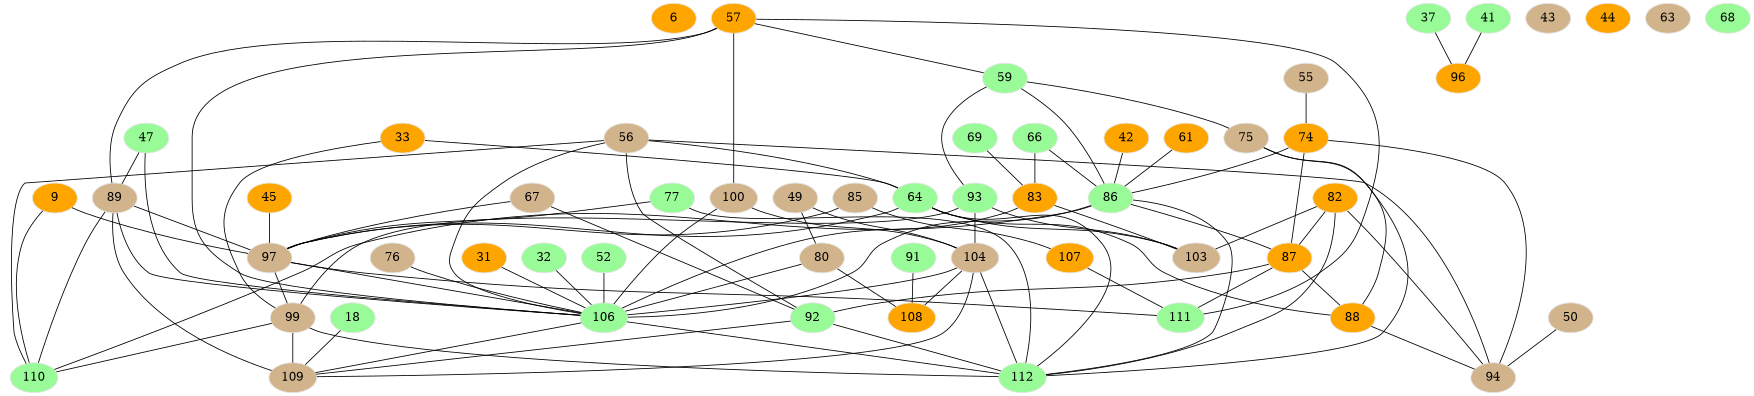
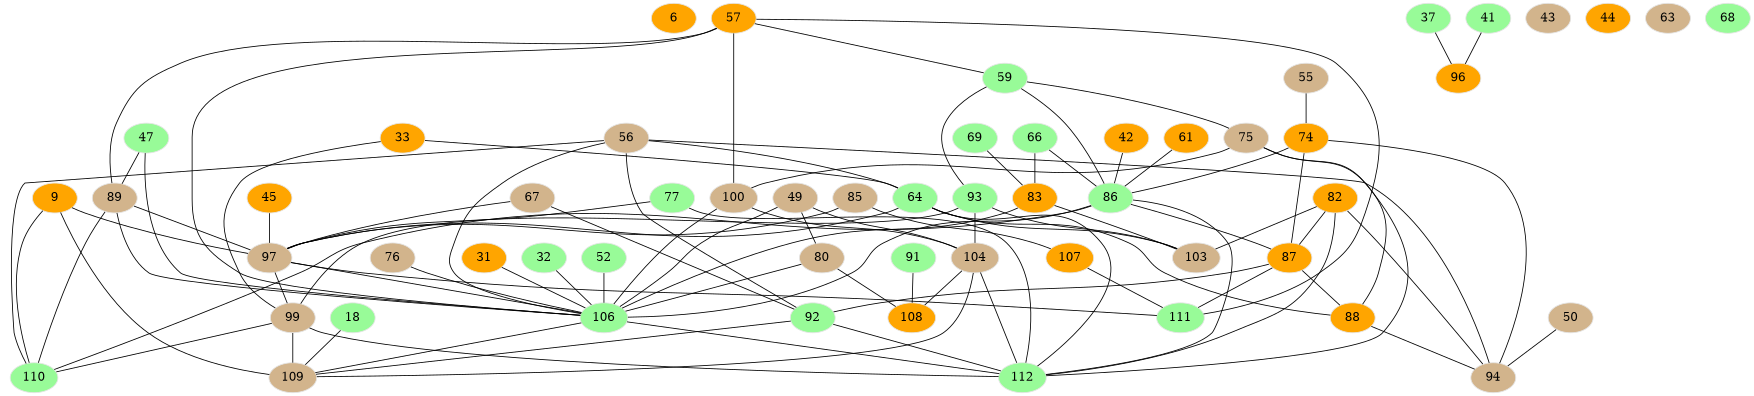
edge "75" -- "100": added
edge "104" -- "106": now "49" -- "106"
edge "89" -- "109": now "9" -- "109"
